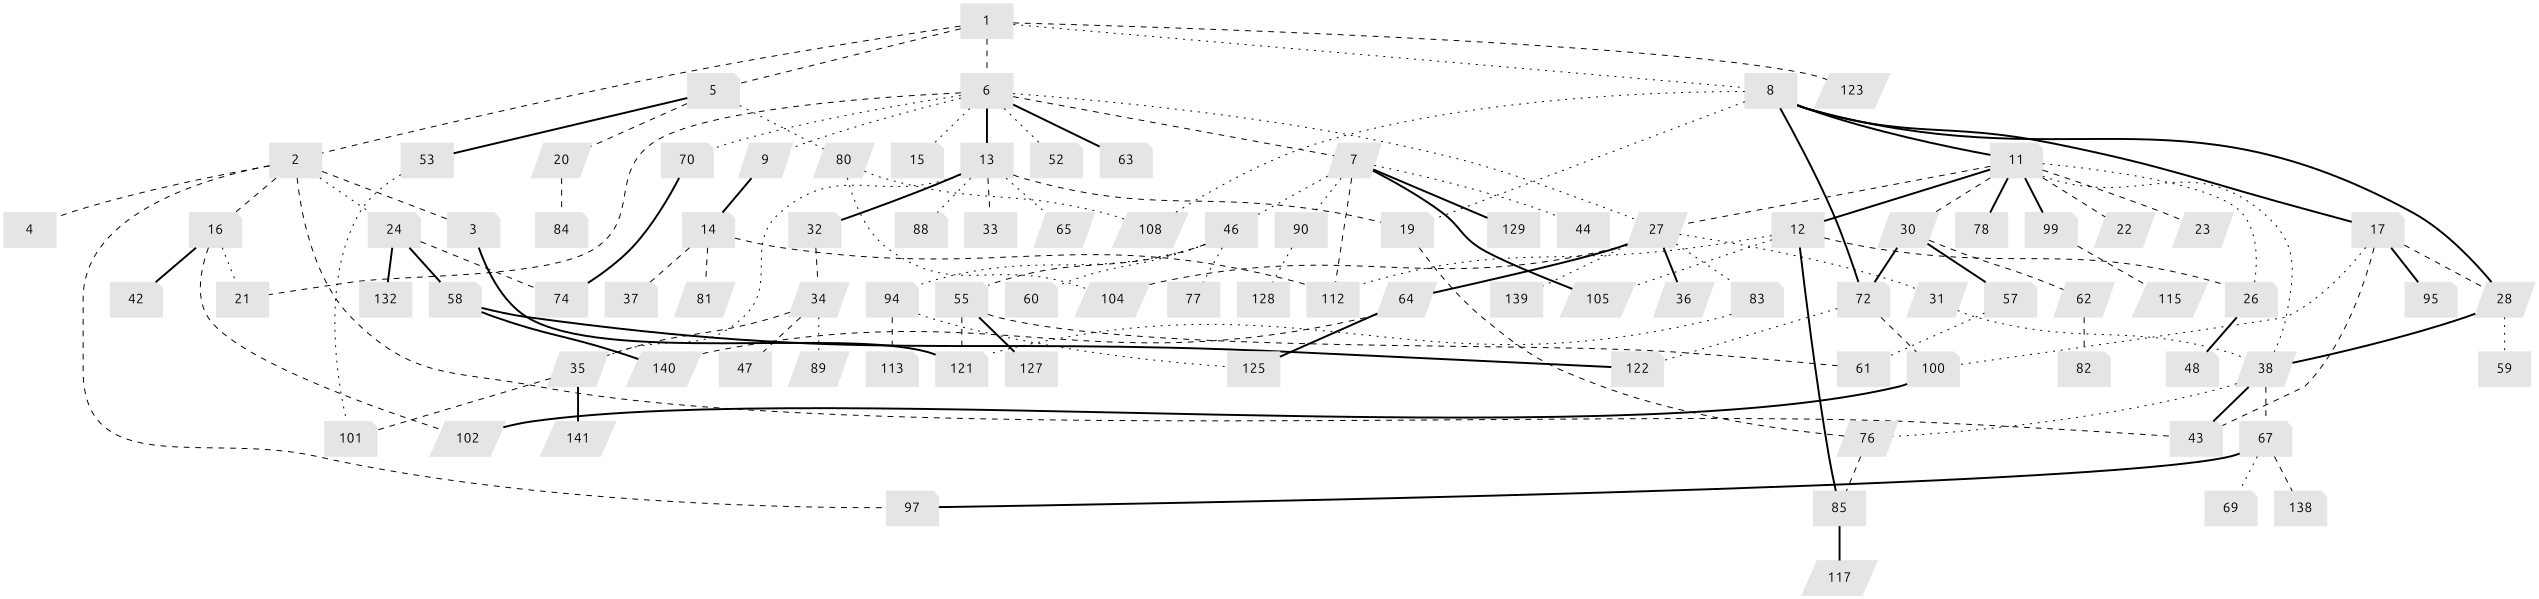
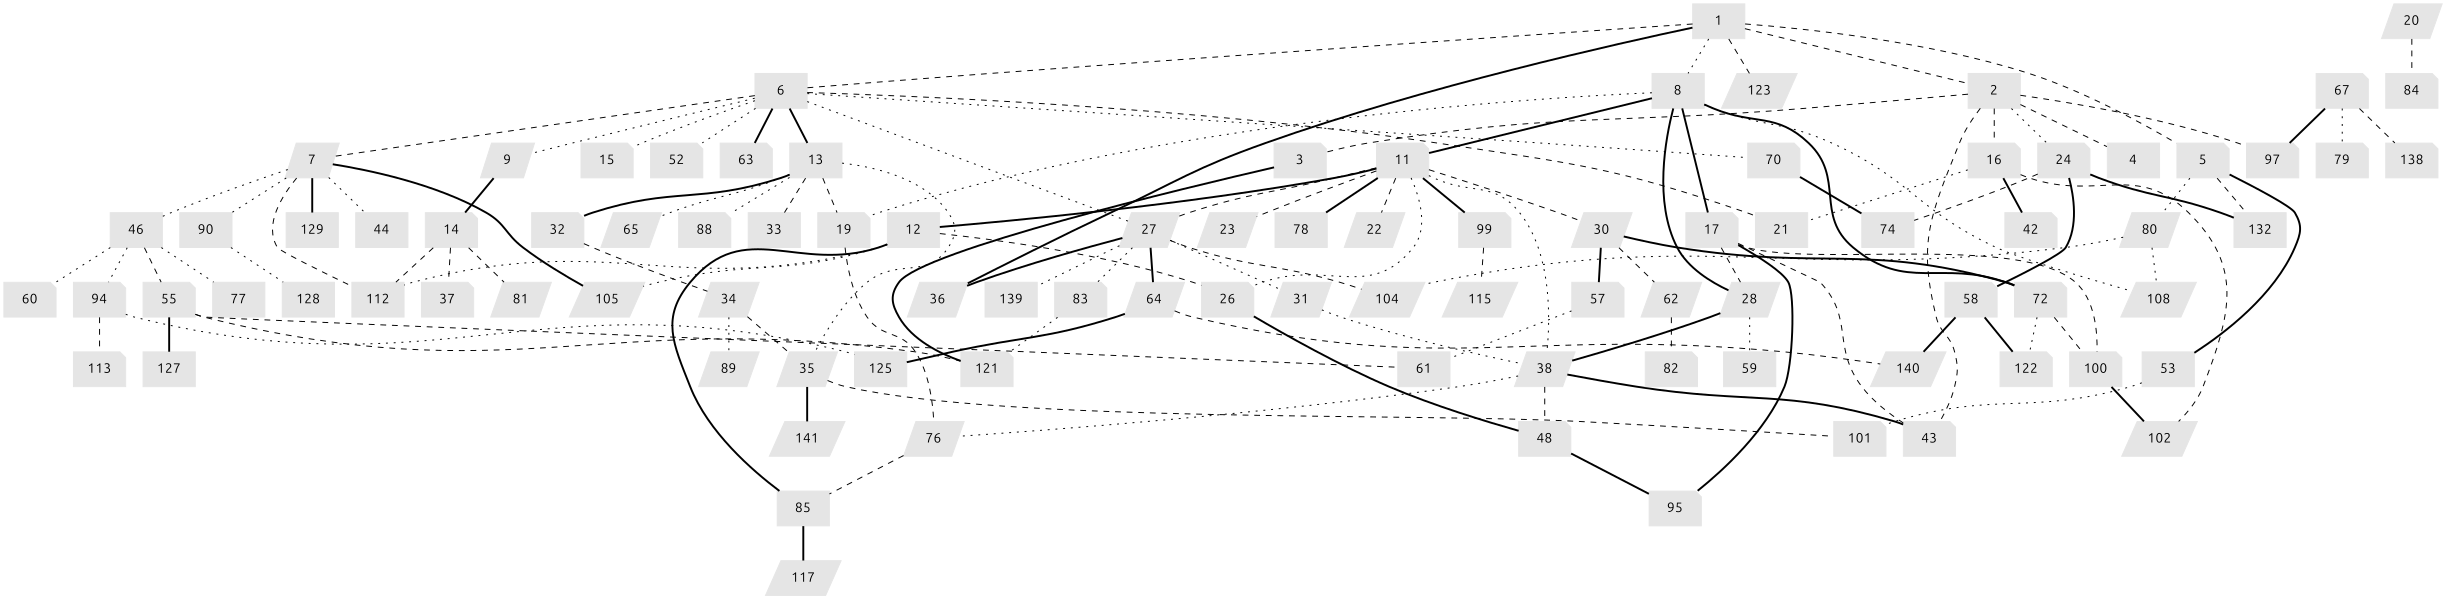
edge "5" -- "20": now "5" -- "132"
edge "1" -- "36": added
edge "17" -- "100": style dotted -> dashed
node "47": removed
edge "38" -- "67": now "38" -- "48"
edge "48" -- "95": added
node "69": label "69" -> "79"
